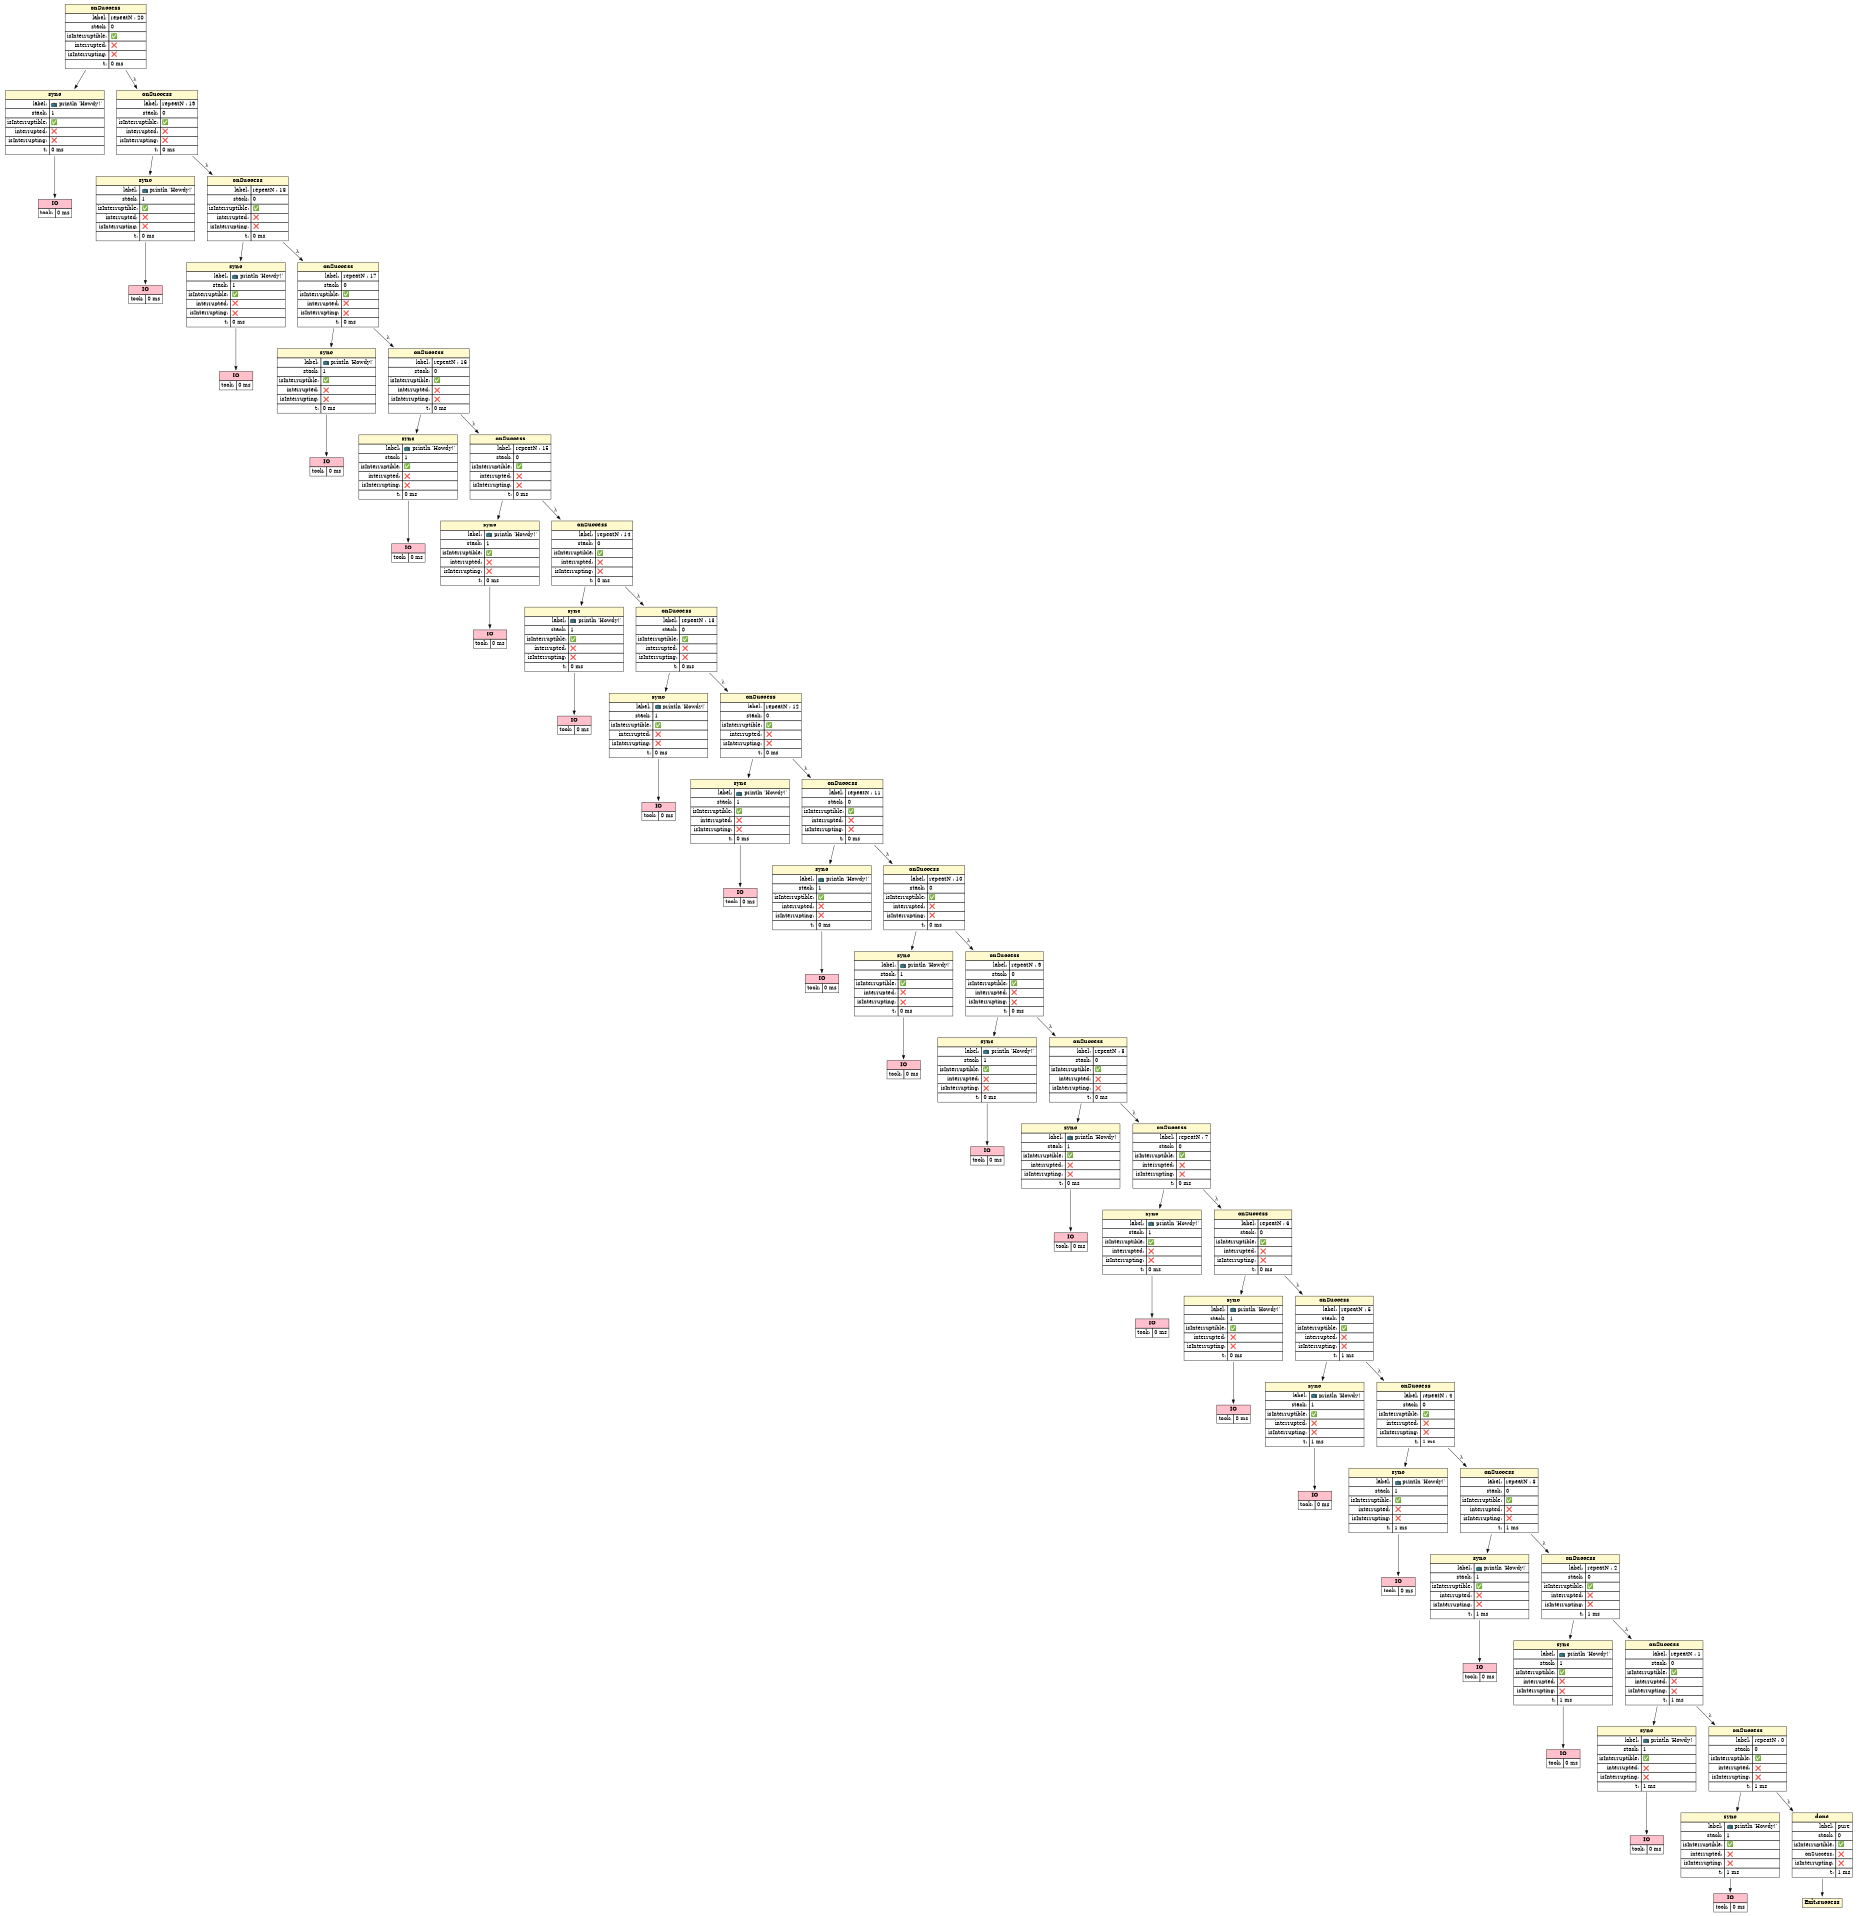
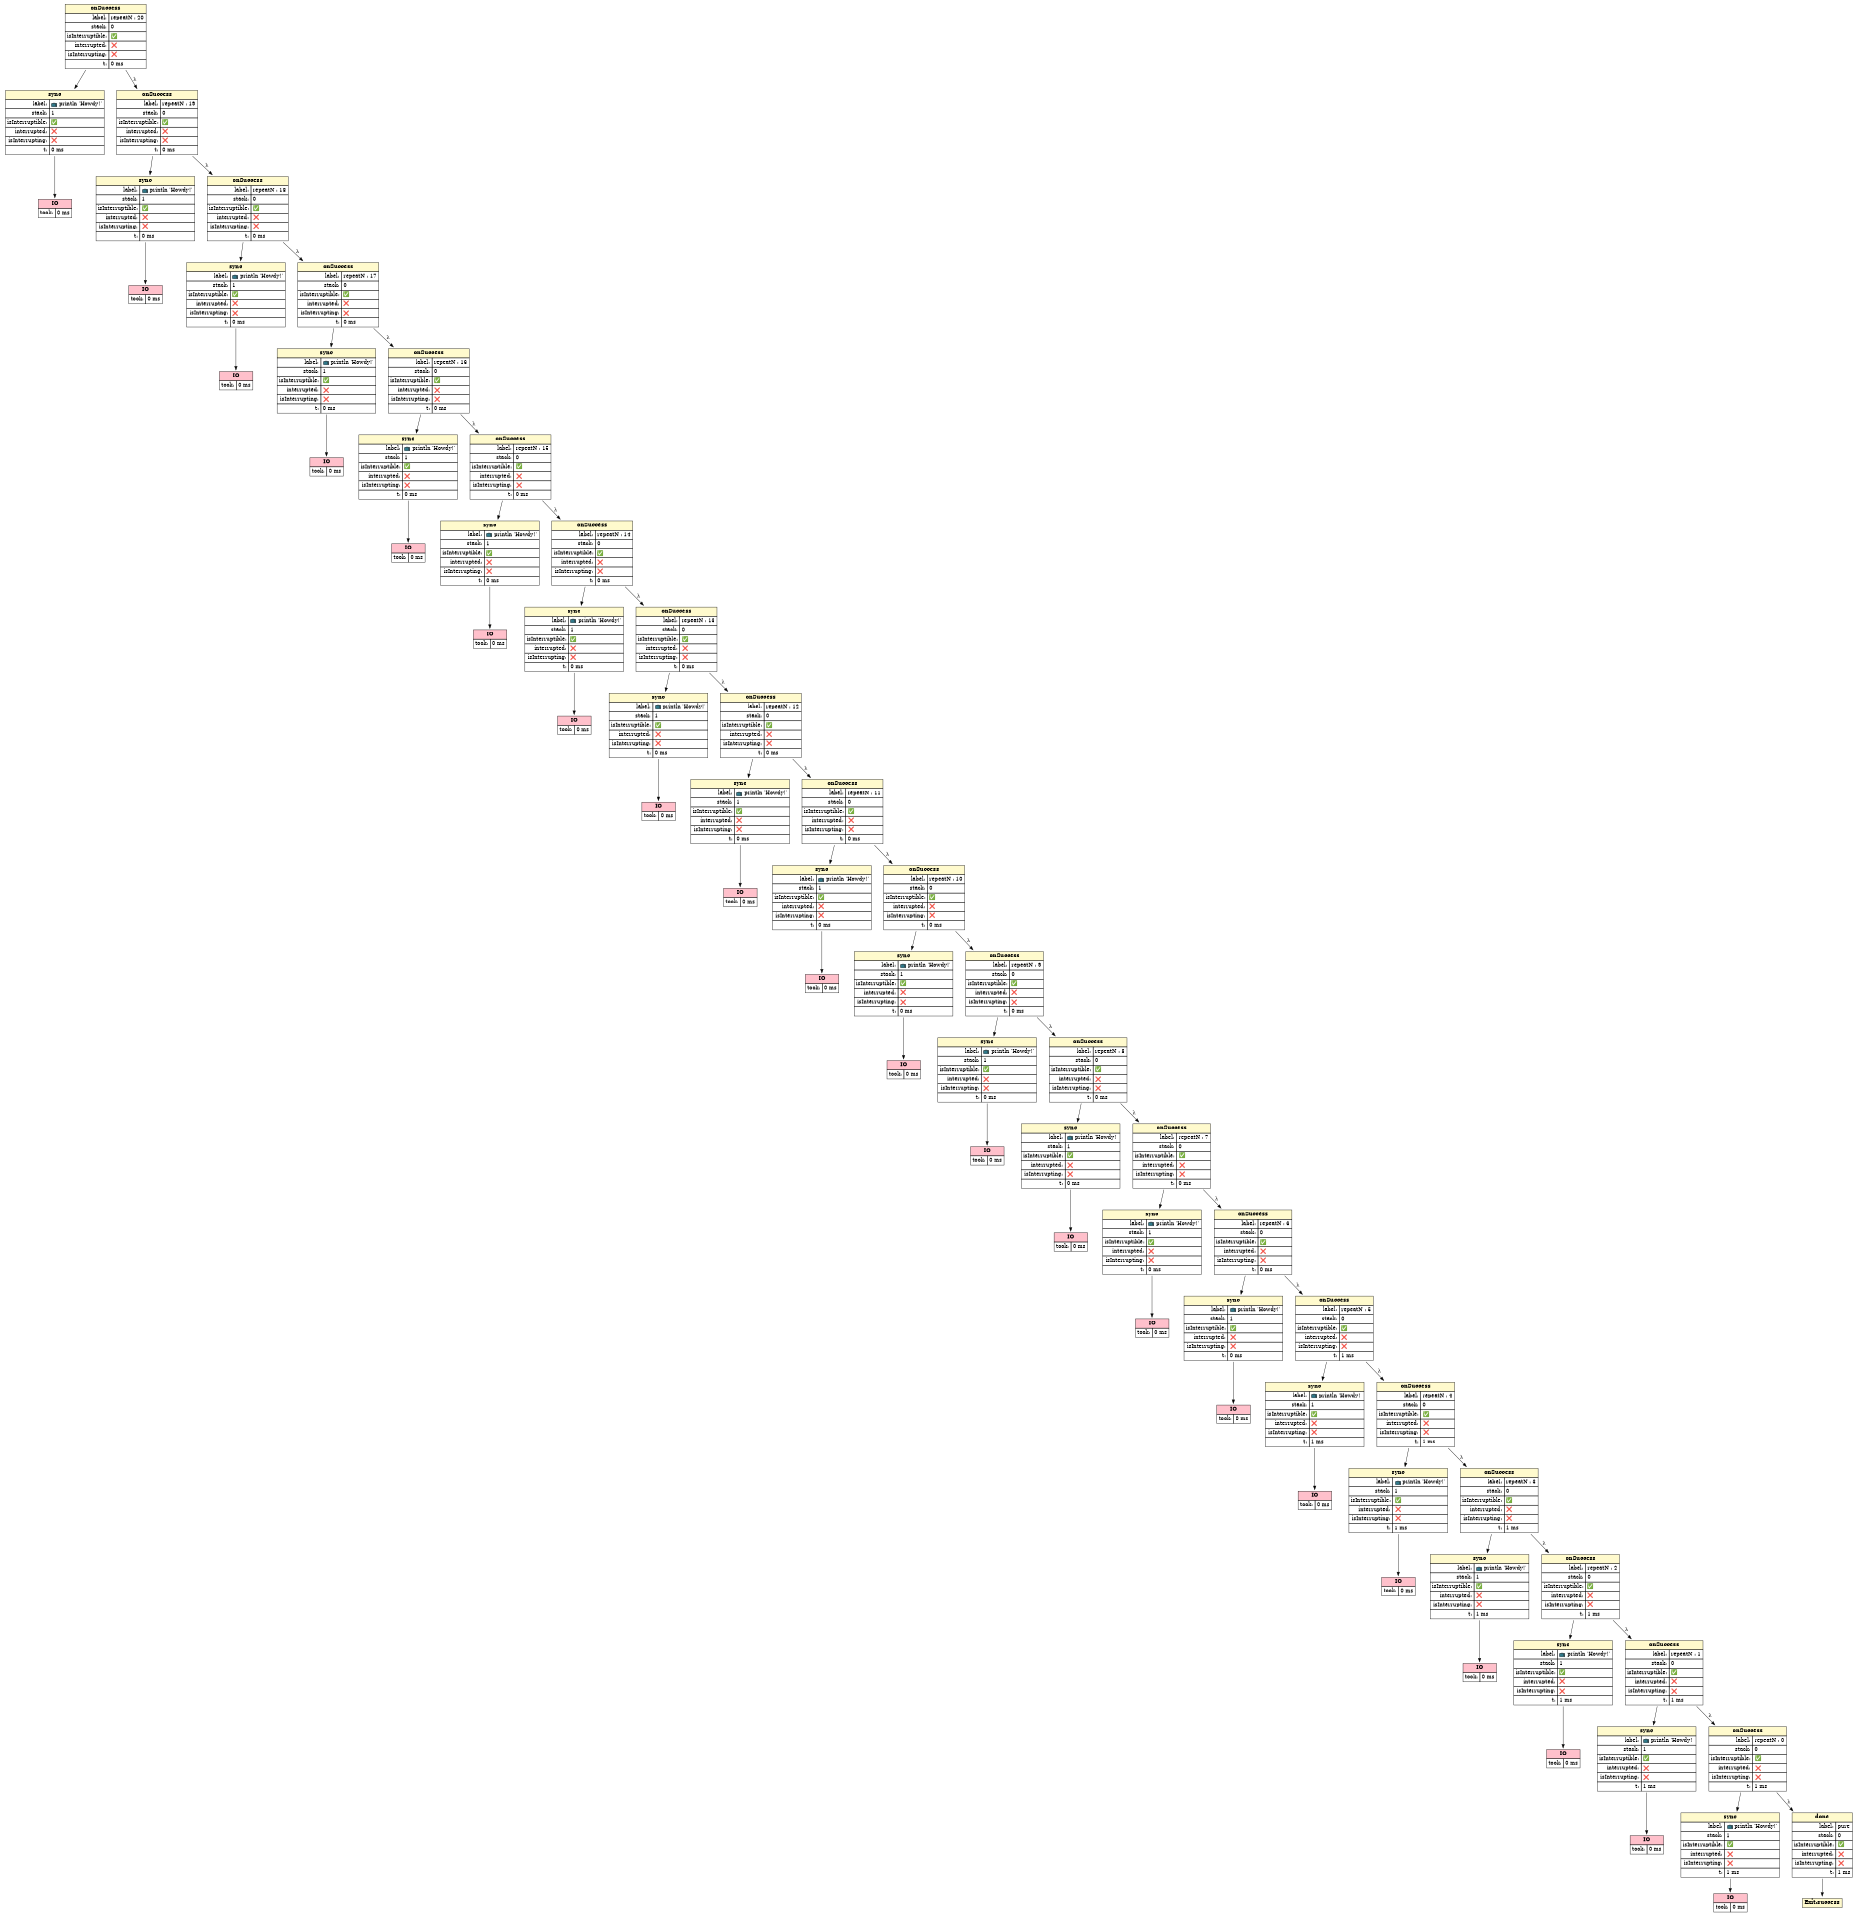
node "done": text "onSuccess:" -> "interrupted:"
